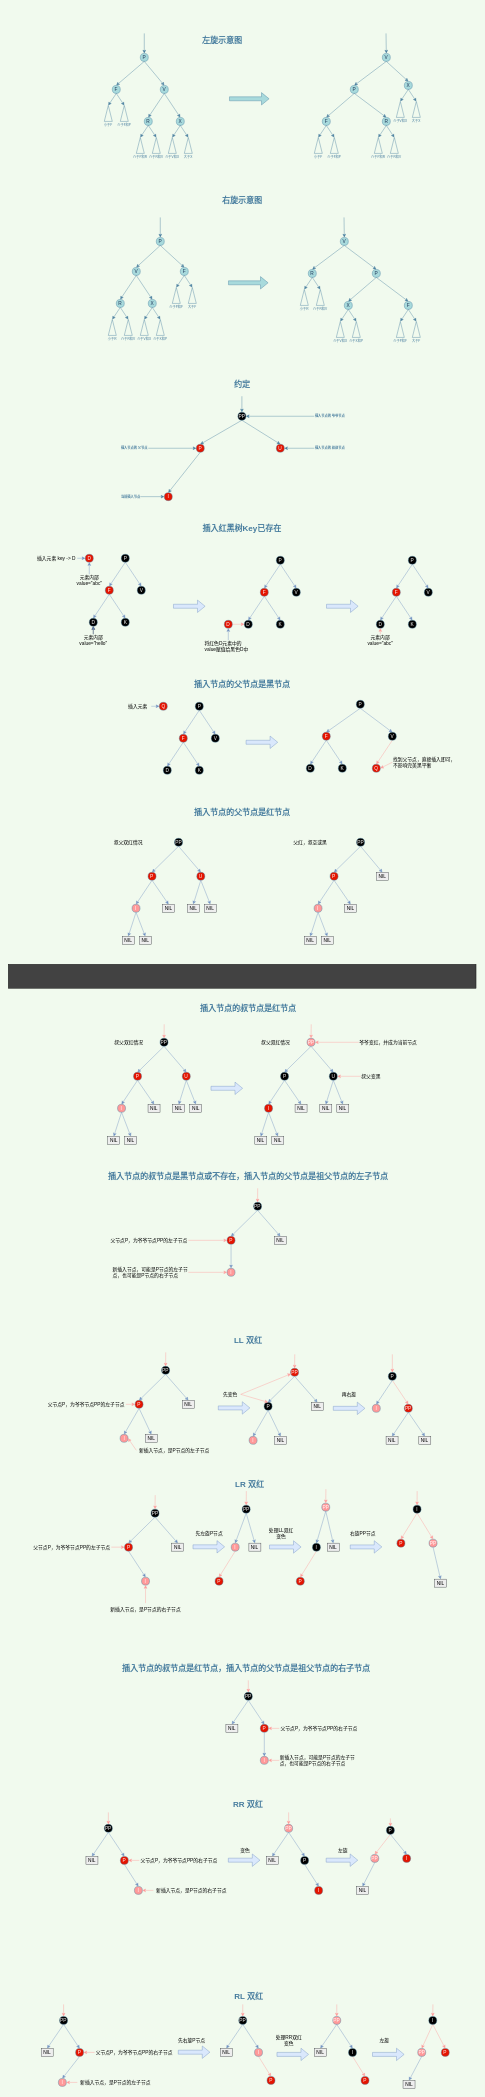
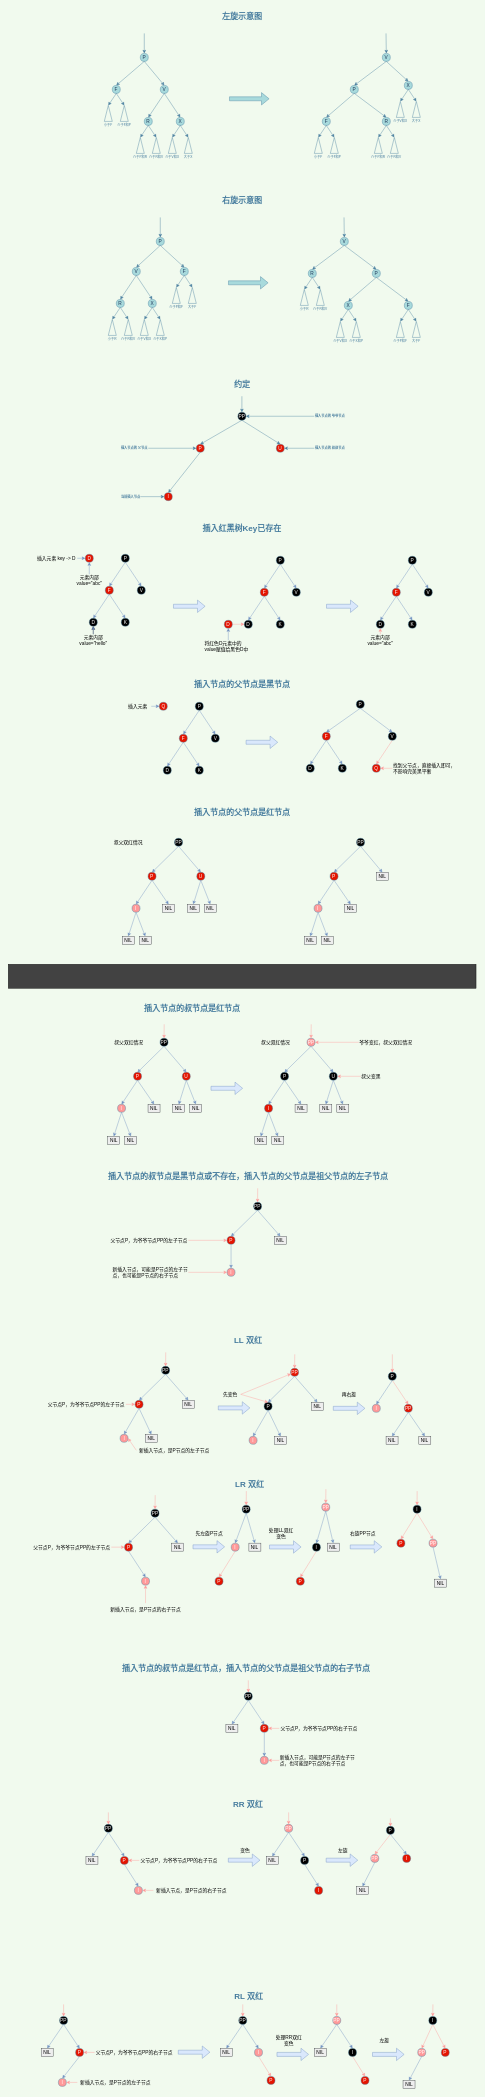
node "左旋示意图": moved (222, 40) -> (242, 16)
node "找到父节点，直接插入即可， 不影响完美黑平衡": moved (424, 762) -> (424, 768)
node "父红，叔空或黑": removed
node "插入节点的叔节点是红节点": moved (248, 1008) -> (192, 1008)
node "爷爷变红，并成为当前节点": label "爷爷变红，并成为当前节点" -> "爷爷变红，叔父双红情况"
node "先右旋P节点": removed
